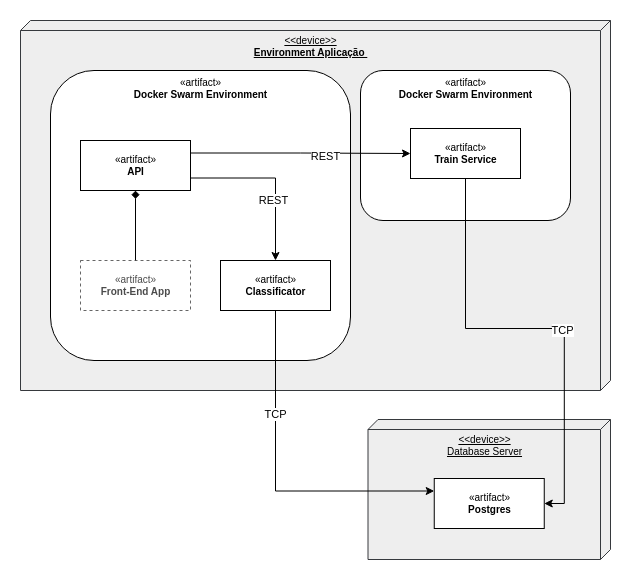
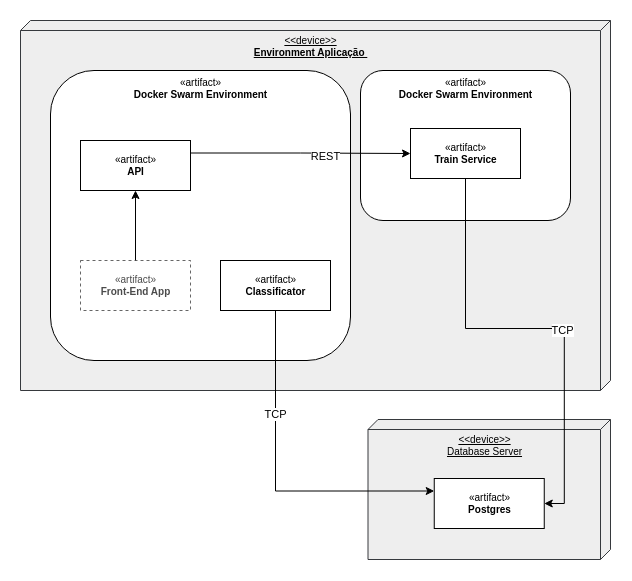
edge "«artifact» API" -> "«artifact» Classificator": removed, label "REST"
edge "«artifact» Front-End App" -> "«artifact» API": arrowhead diamond -> classic
